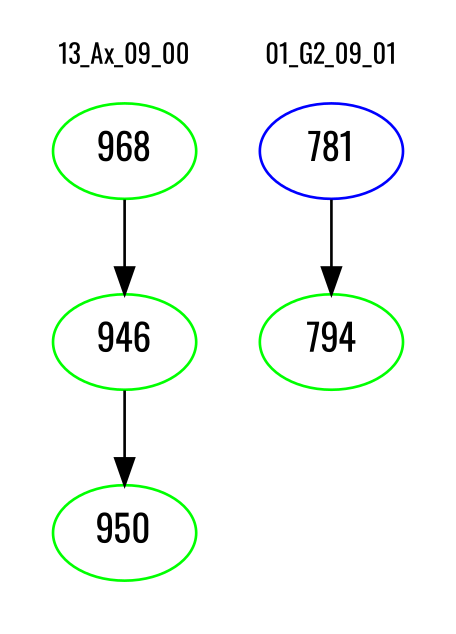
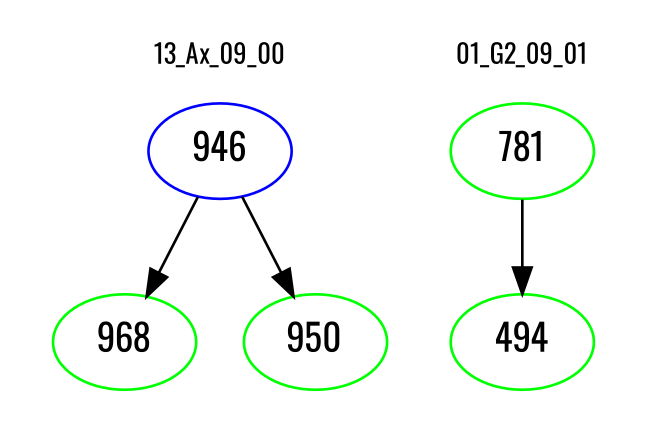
node "781": color blue -> green
edge "968" -> "946": reversed
node "946": color green -> blue
node "794": label "794" -> "494"
